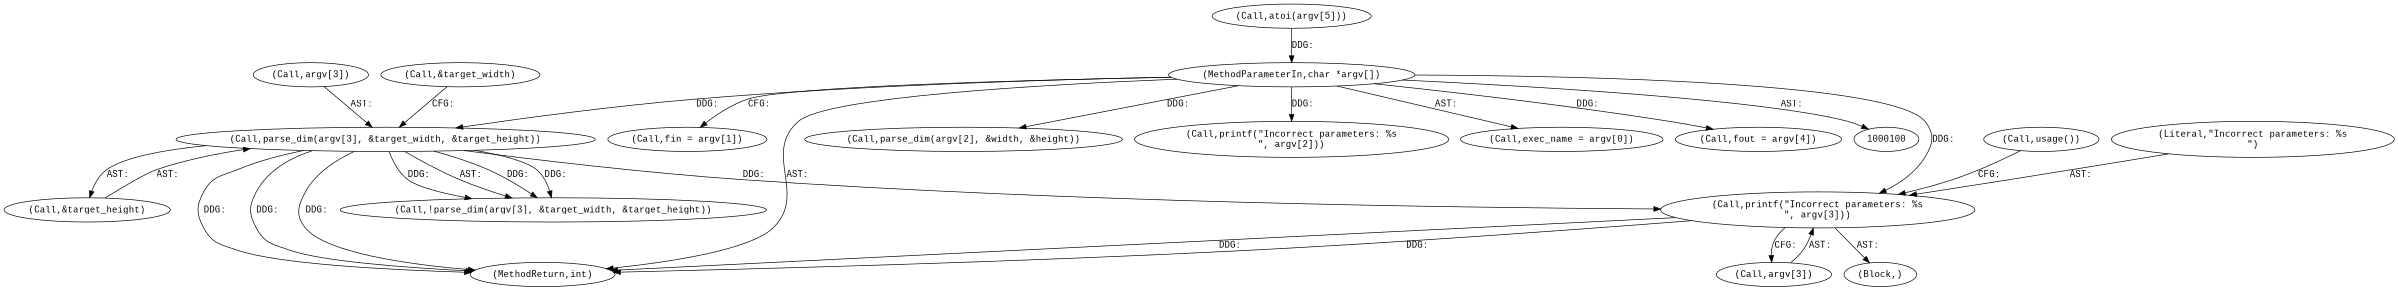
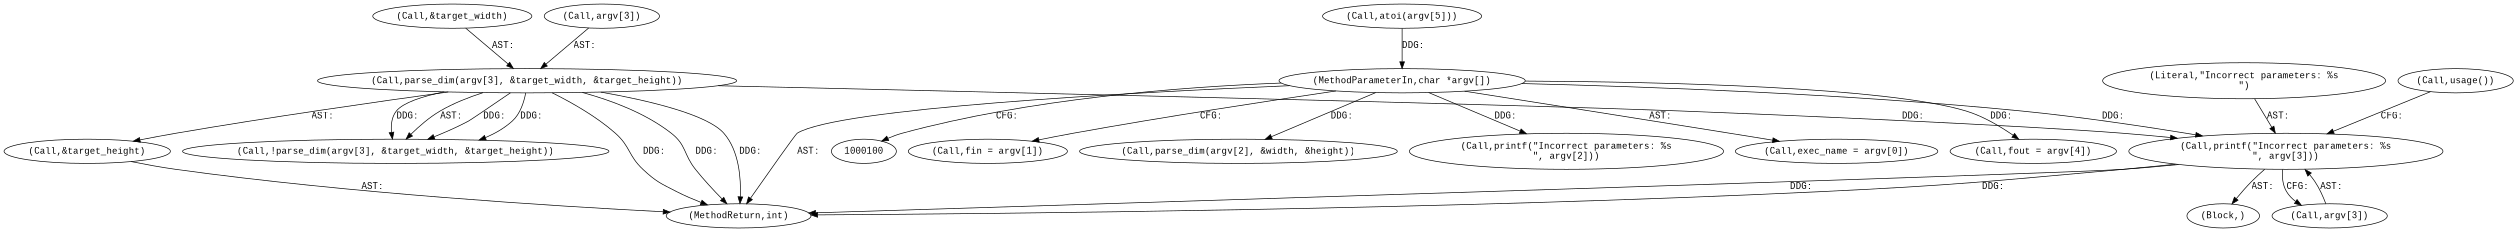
edge "(MethodParameterIn,char *argv[])" -> "(Call,parse_dim(argv[3], &target_width, &target_height))": removed, label "DDG:"
edge "(Call,&target_width)" -> "(Call,parse_dim(argv[3], &target_width, &target_height))": label "CFG: " -> "AST: "
edge "(MethodParameterIn,char *argv[])" -> "1000100": label "AST: " -> "CFG: "
edge "(Call,&target_height)" -> "(Call,parse_dim(argv[3], &target_width, &target_height))": now "(Call,&target_height)" -> "(MethodReturn,int)"
